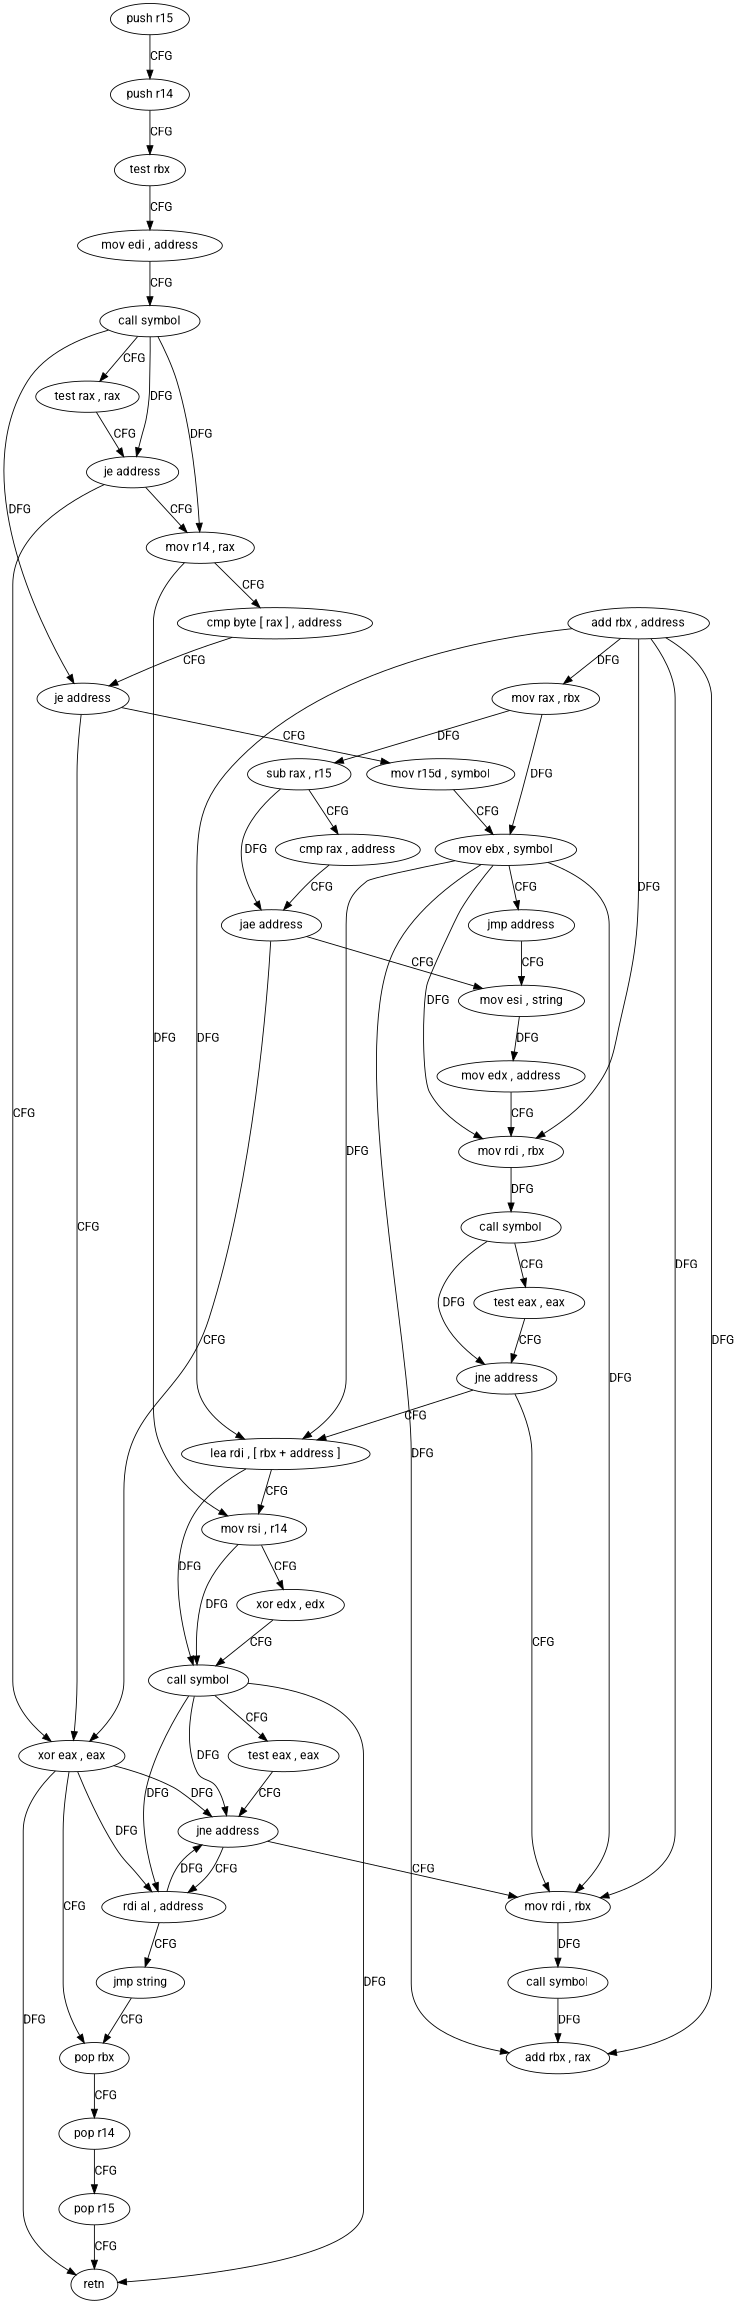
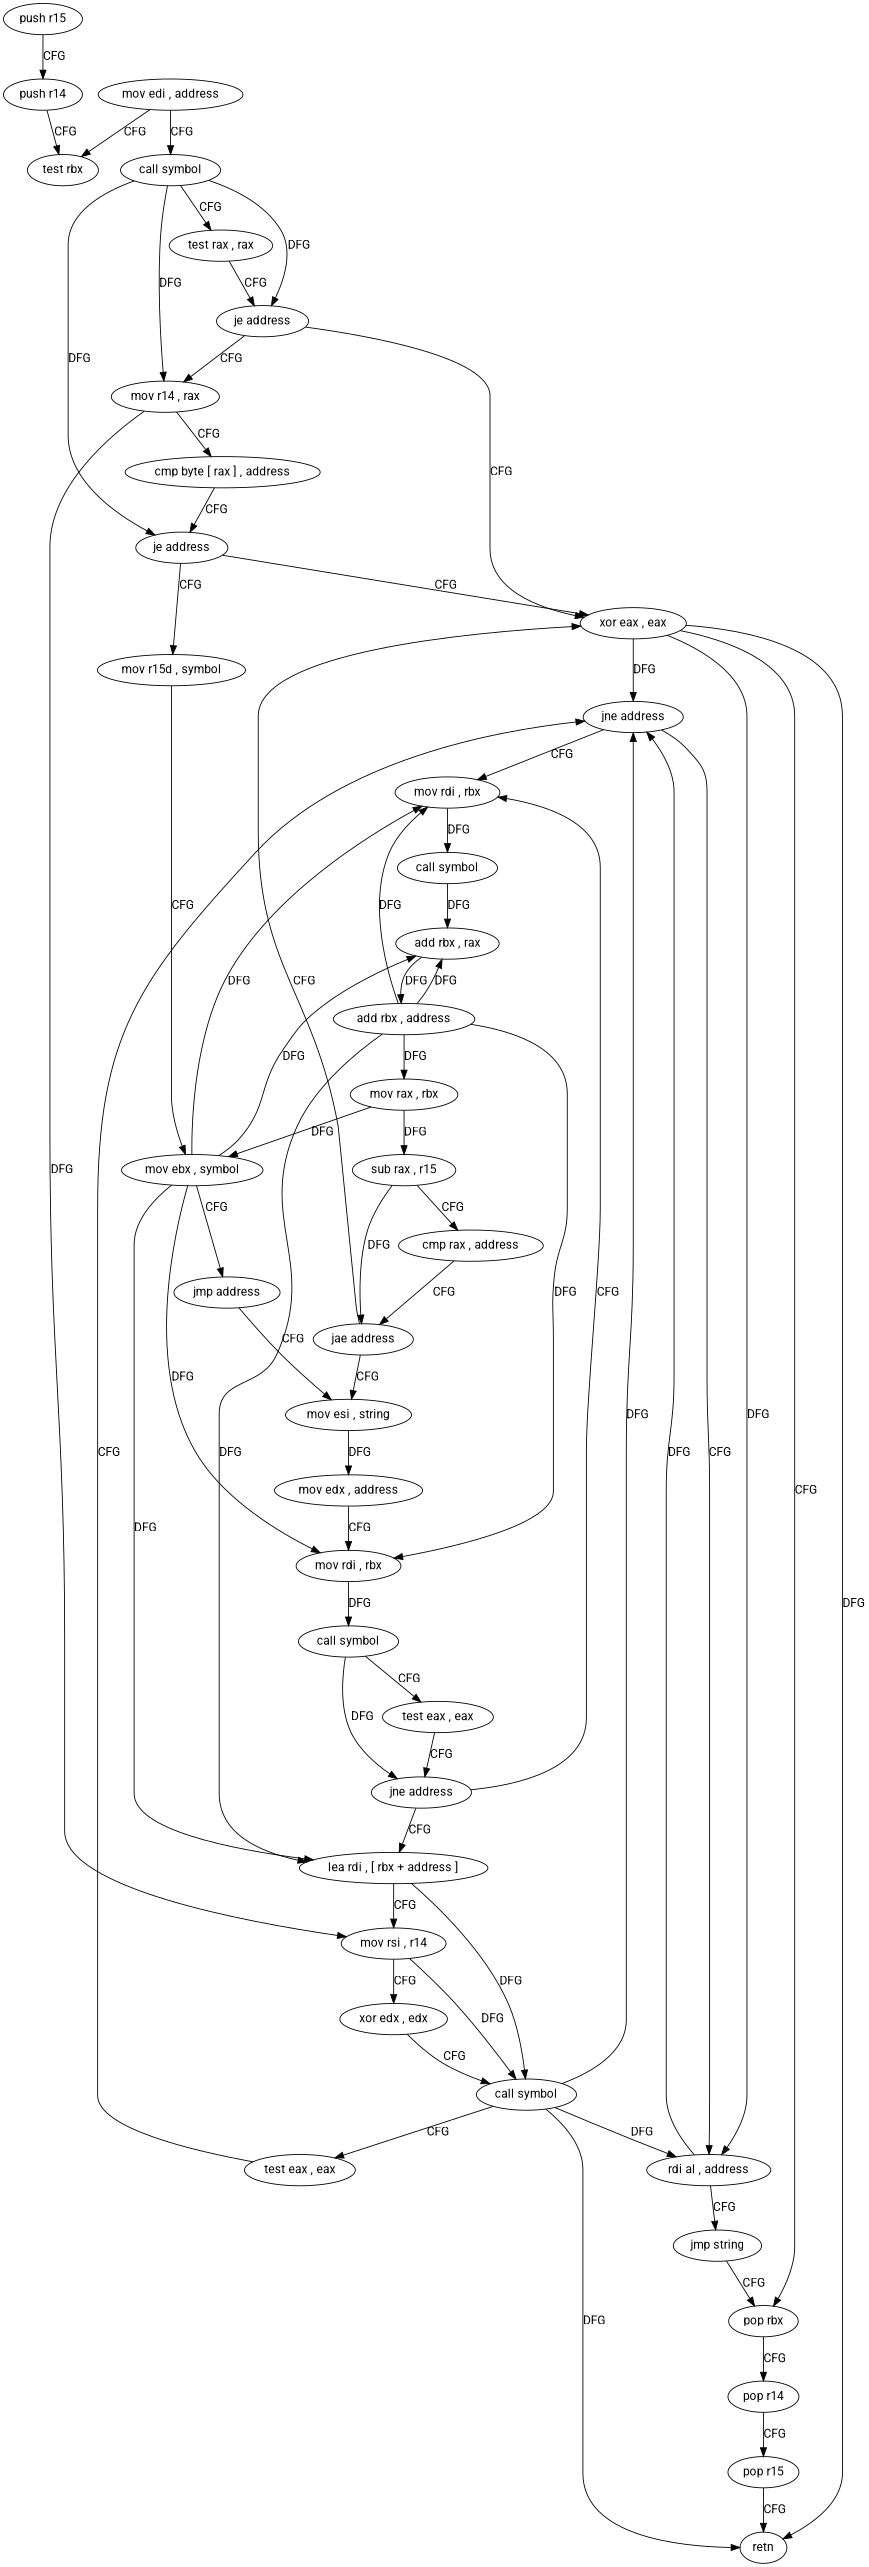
edge "test rbx" -> "mov edi , address": reversed
edge "add rbx , rax" -> "add rbx , address": added, label "DFG"
